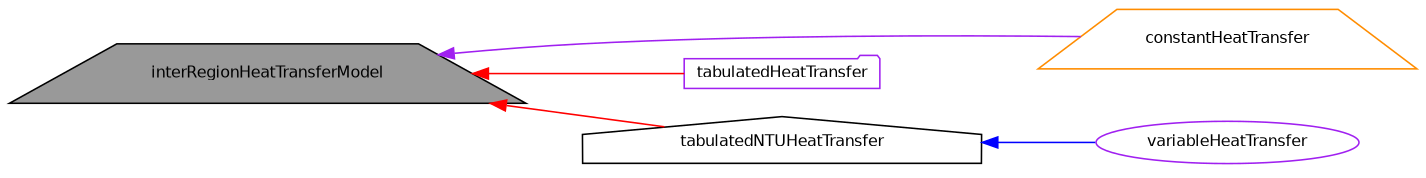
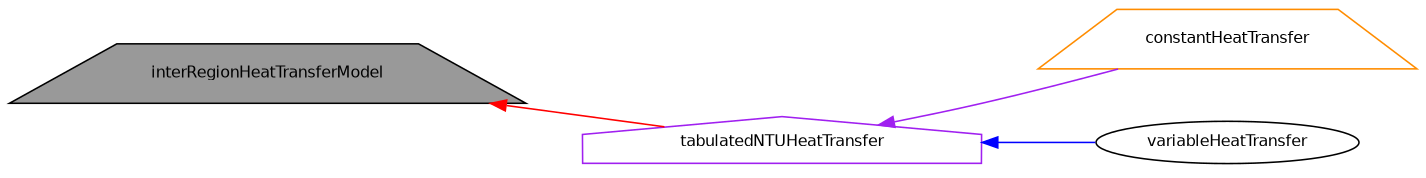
edge "constantHeatTransfer" -> "interRegionHeatTransferModel": now "constantHeatTransfer" -> "tabulatedNTUHeatTransfer"
node "tabulatedHeatTransfer": removed
node "tabulatedNTUHeatTransfer": color black -> purple
node "variableHeatTransfer": color purple -> black
